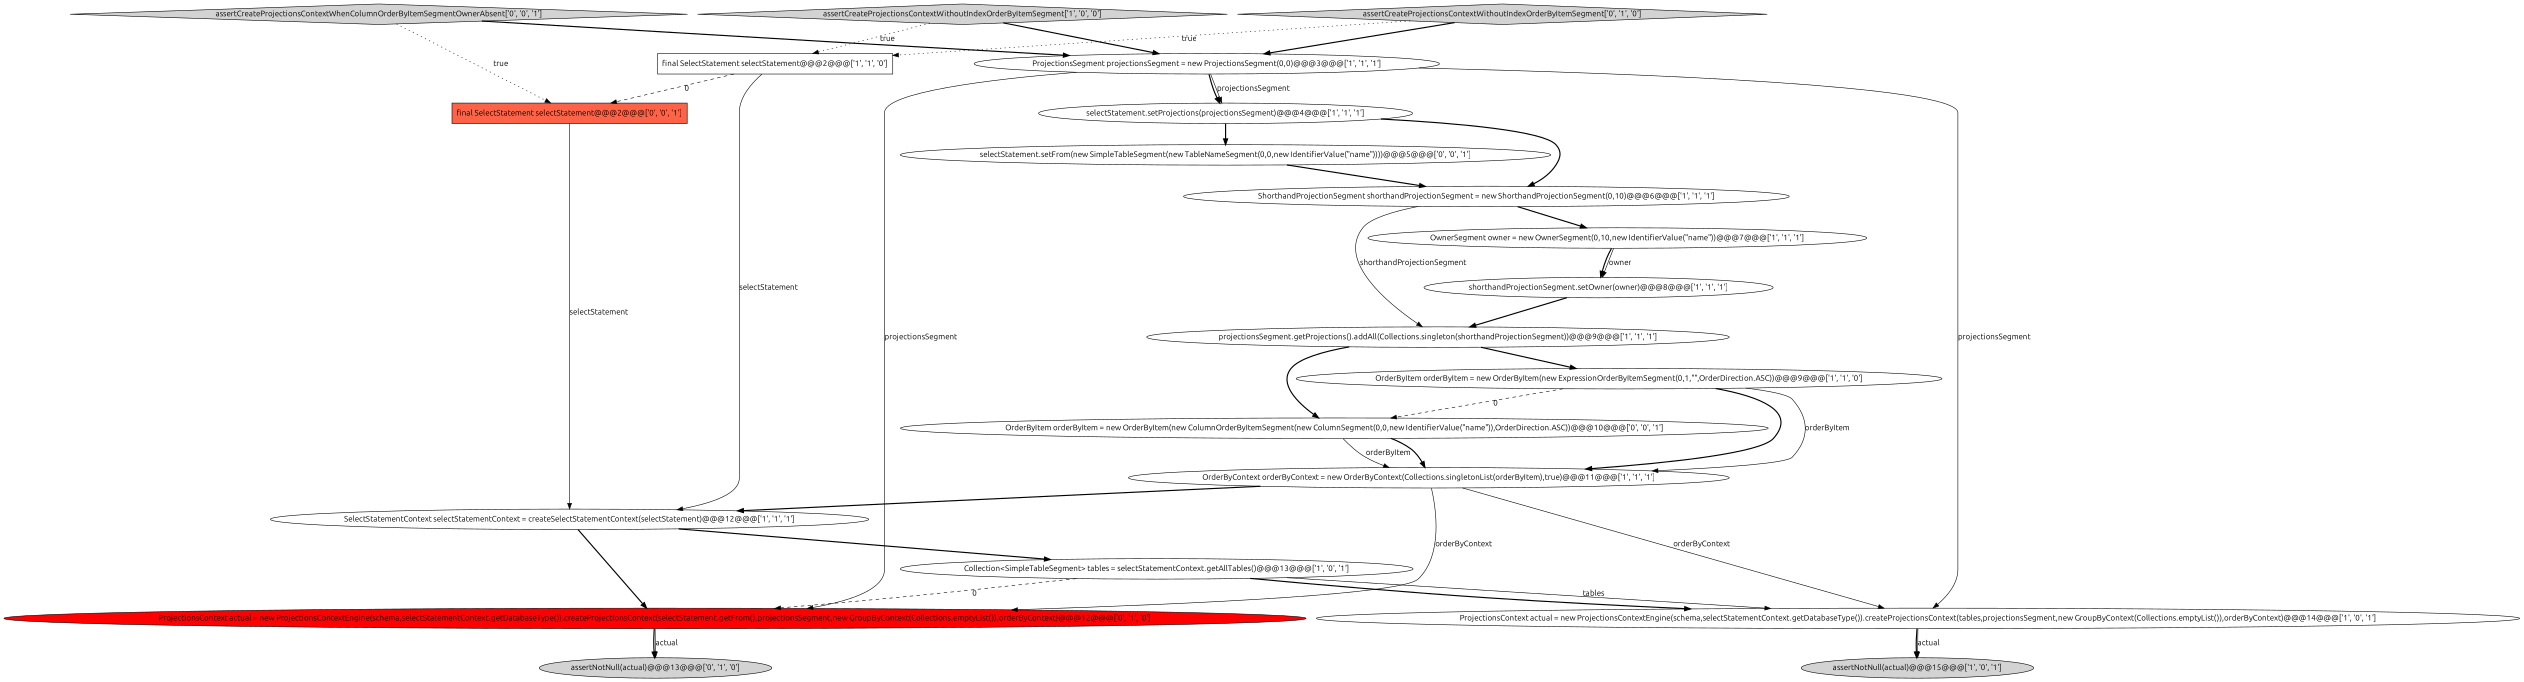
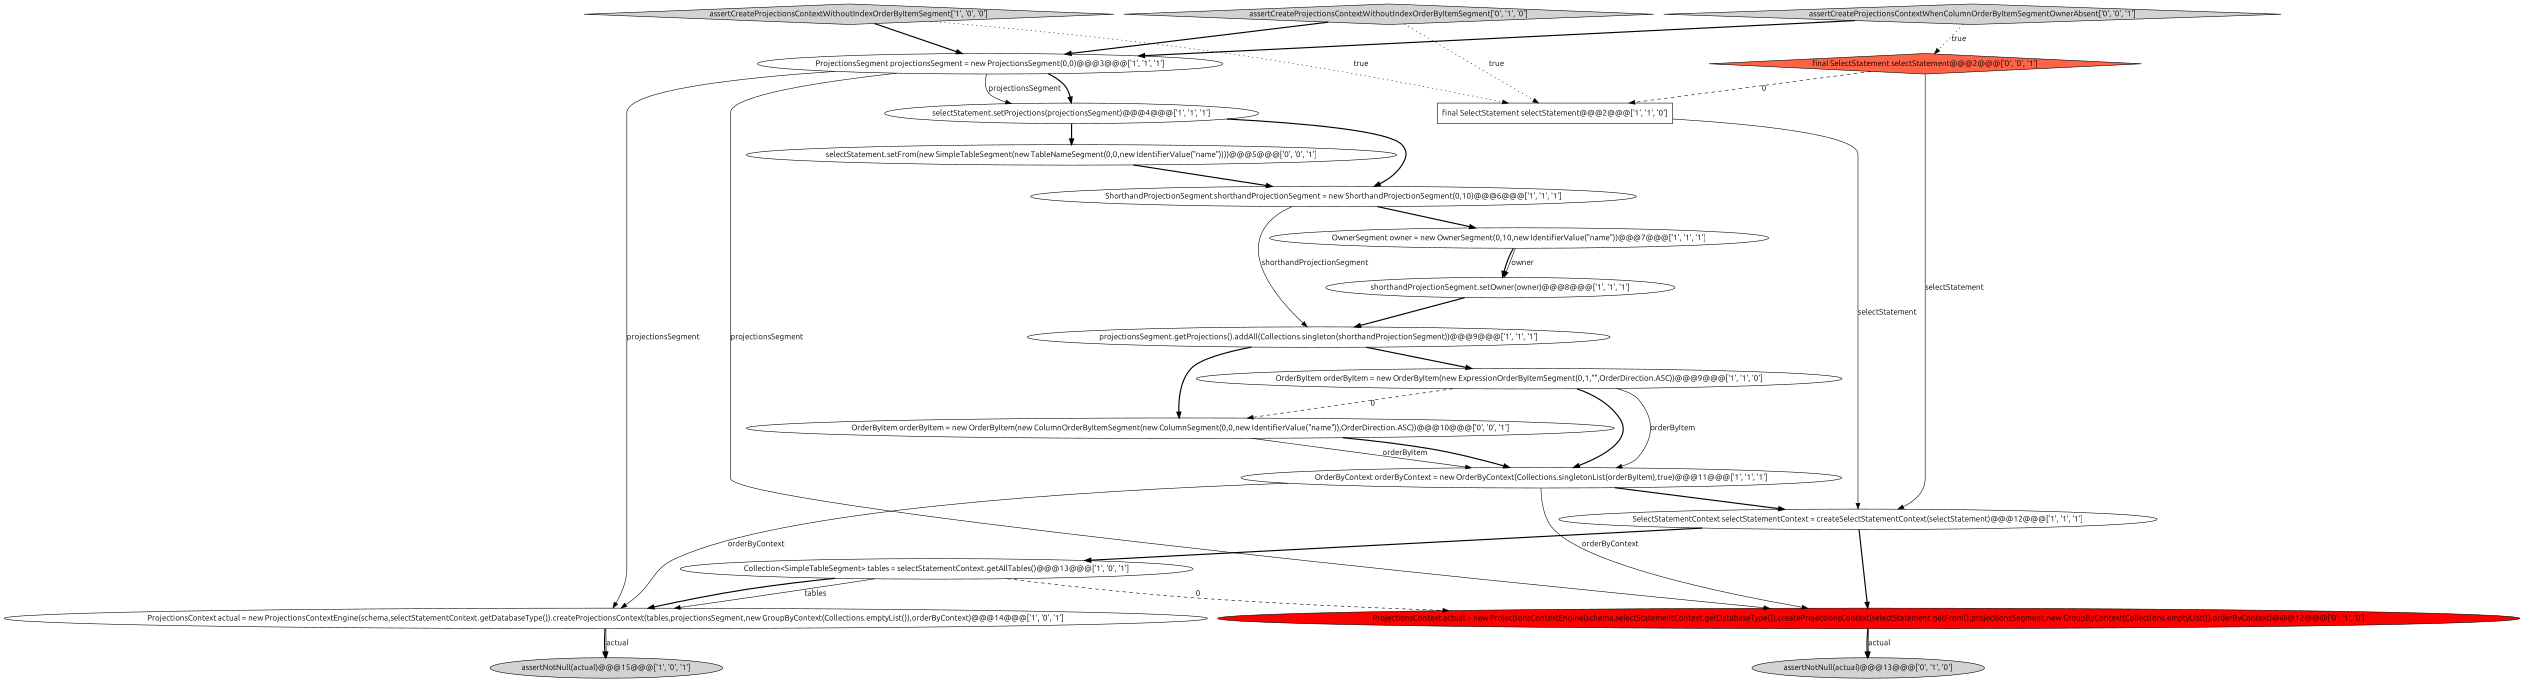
edge "final SelectStatement selectStatement@@@2@@@['1', '1', '0']" -> "final SelectStatement selectStatement@@@2@@@['0', '0', '1']": reversed
node "final SelectStatement selectStatement@@@2@@@['0', '0', '1']": shape box -> diamond
